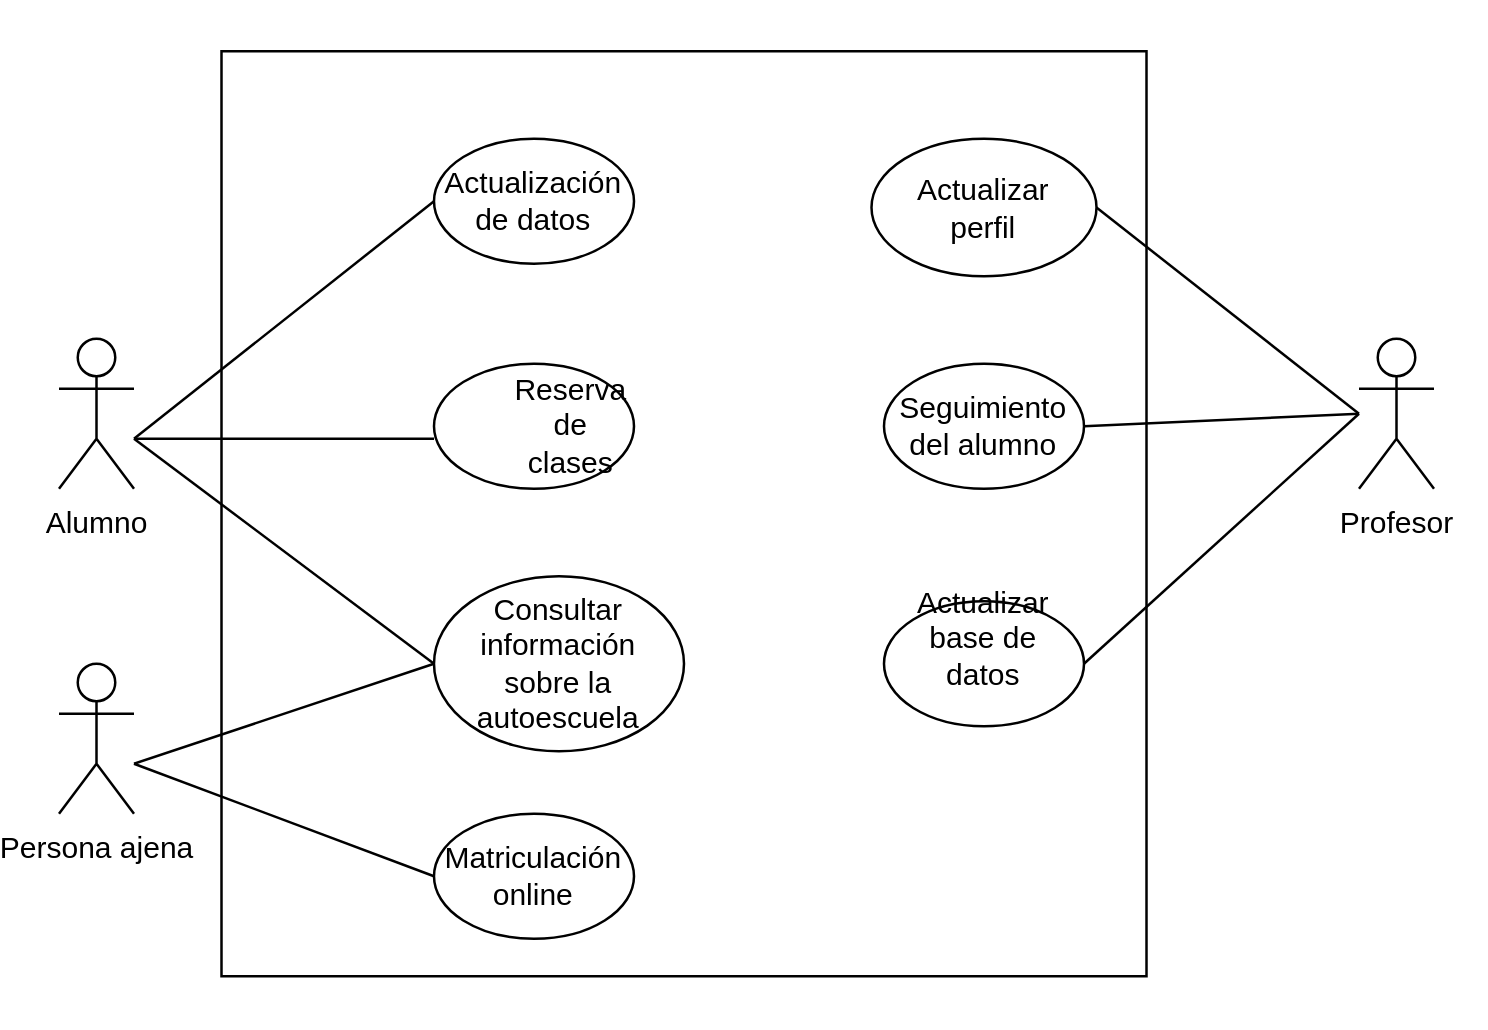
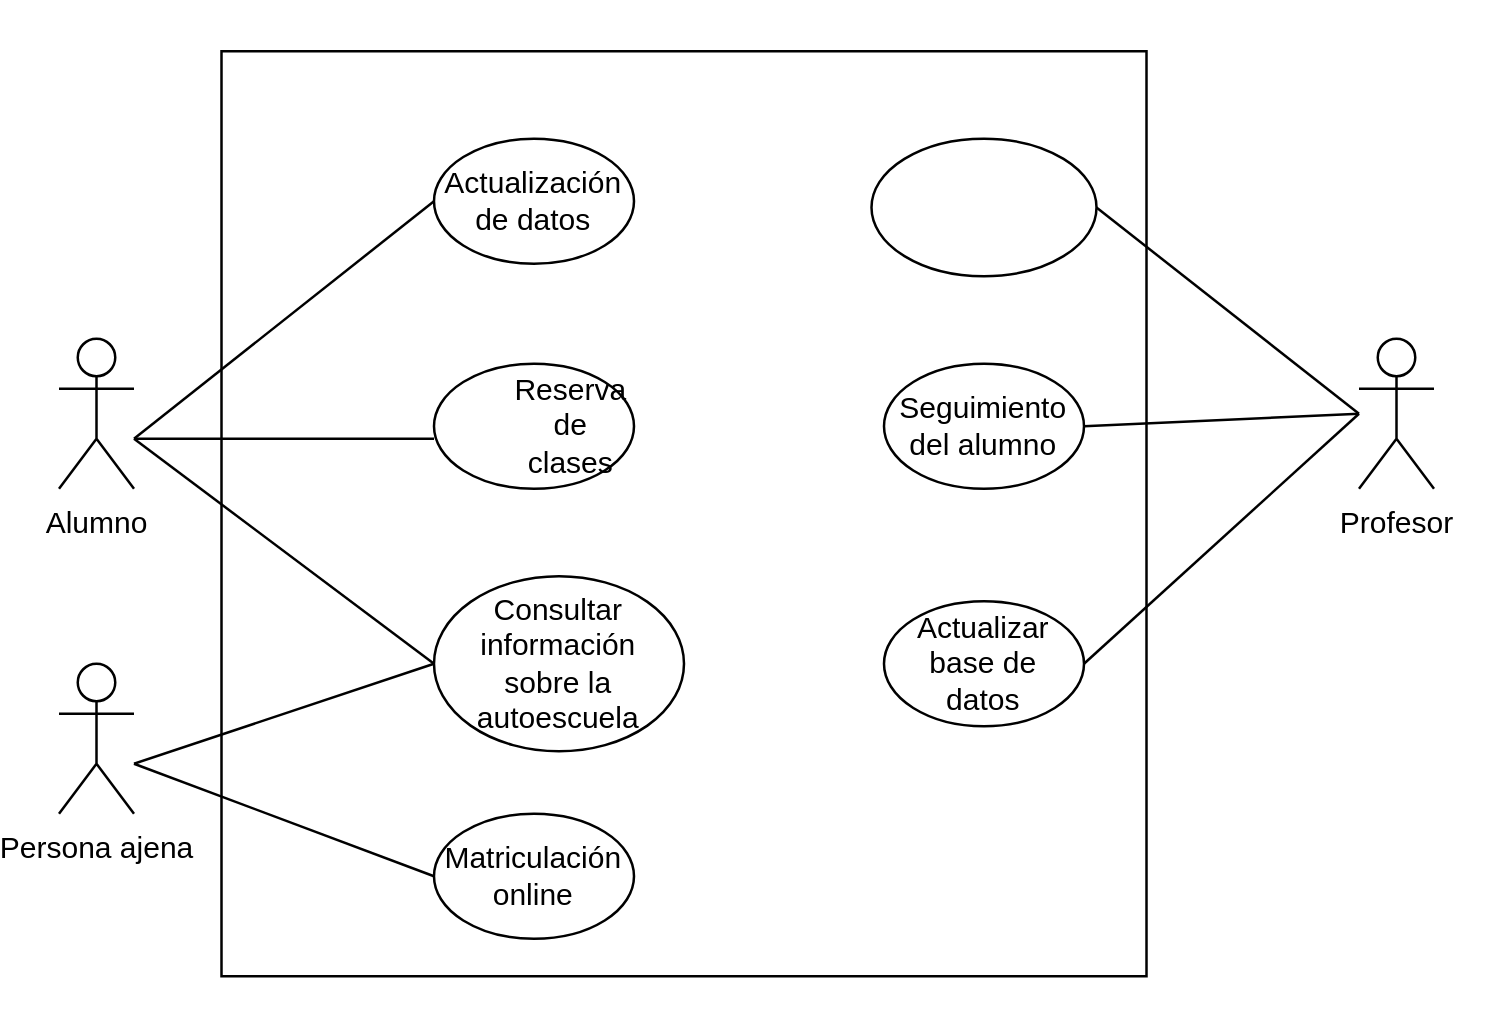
node "Actualizar perfil": removed
node "Actualizar base de datos": moved (984, 639) -> (984, 664)
